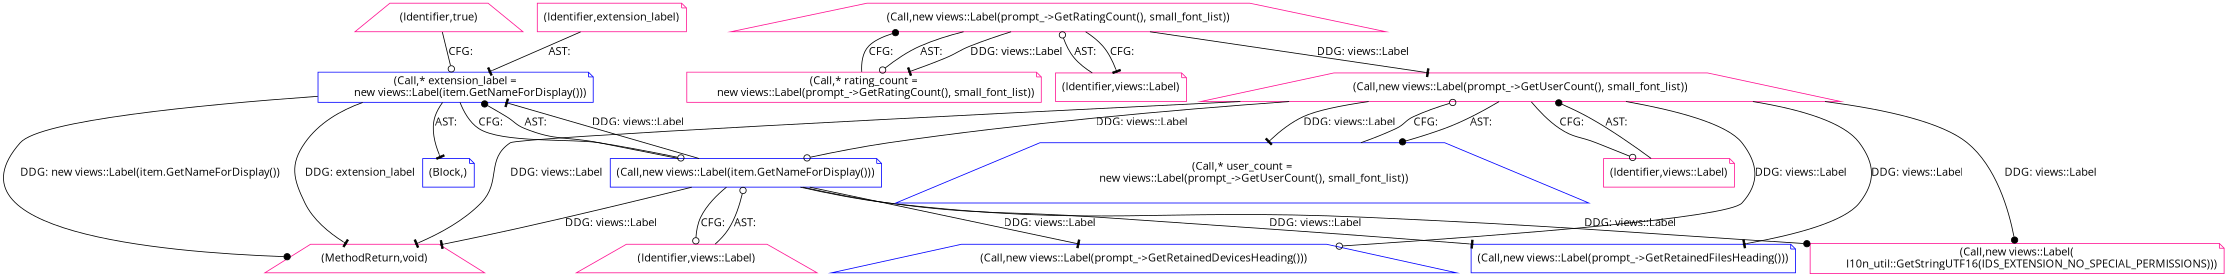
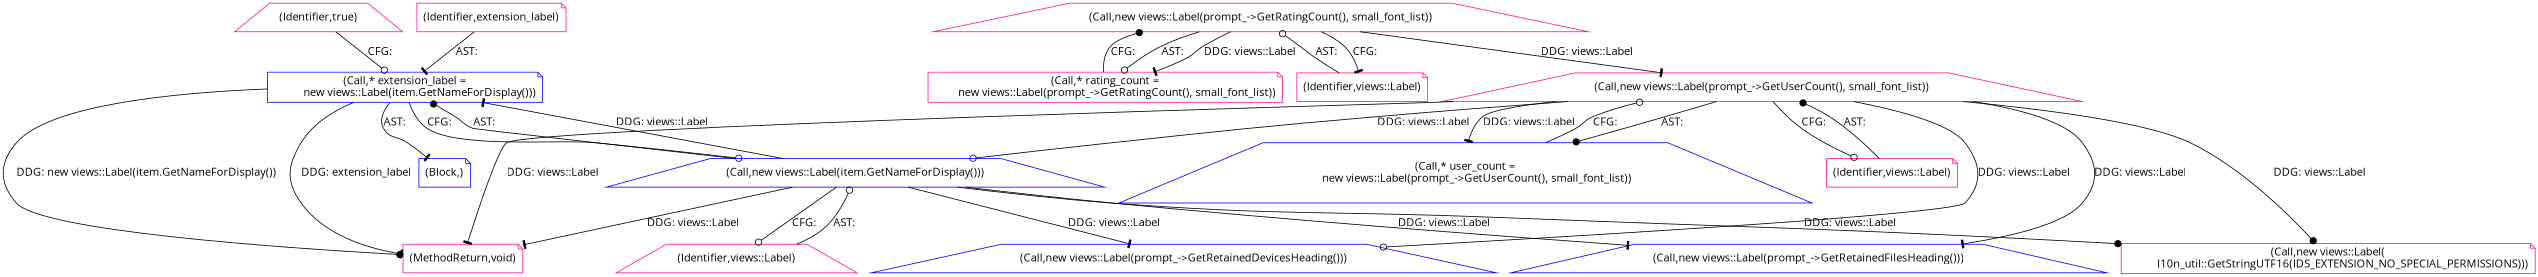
node "(Call,new views::Label(item.GetNameForDisplay()))": shape note -> trapezium
node "(MethodReturn,void)": shape trapezium -> note
node "(Call,new views::Label(prompt_->GetRetainedFilesHeading()))": shape note -> trapezium
